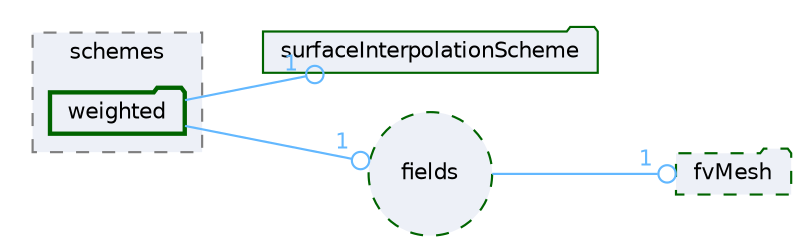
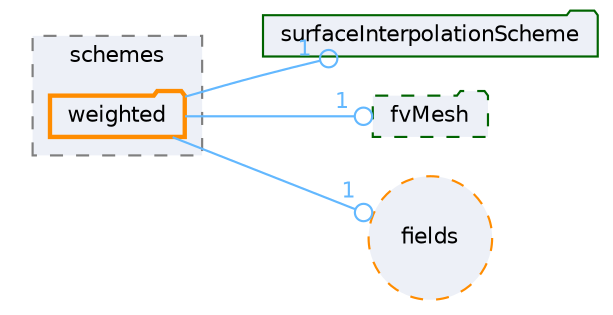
node "weighted": color darkgreen -> darkorange
node "fields": color darkgreen -> darkorange
edge "fields" -> "fvMesh": now "weighted" -> "fvMesh"
